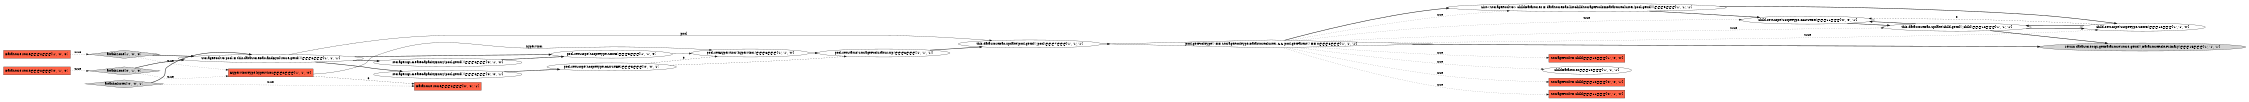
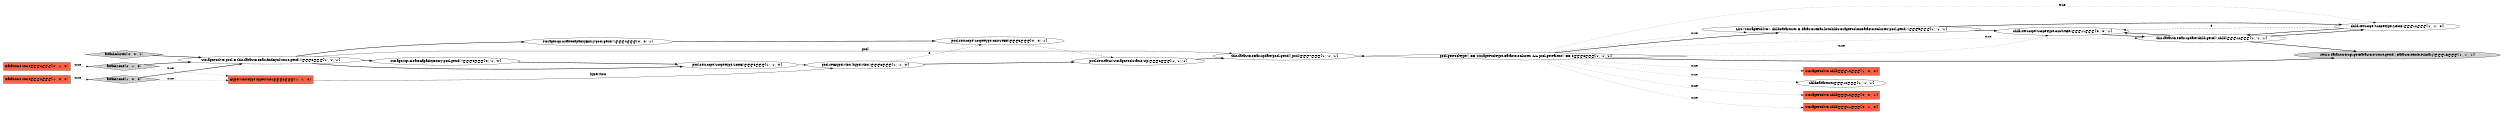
edge "pool.setScope(ScopeType.CLUSTER)@@@5@@@['0', '0', '1']" -> "pool.setHypervisor(hypervisor)@@@6@@@['1', '1', '0']": reversed
node "DataStore store@@@2@@@['0', '0', '1']": removed
